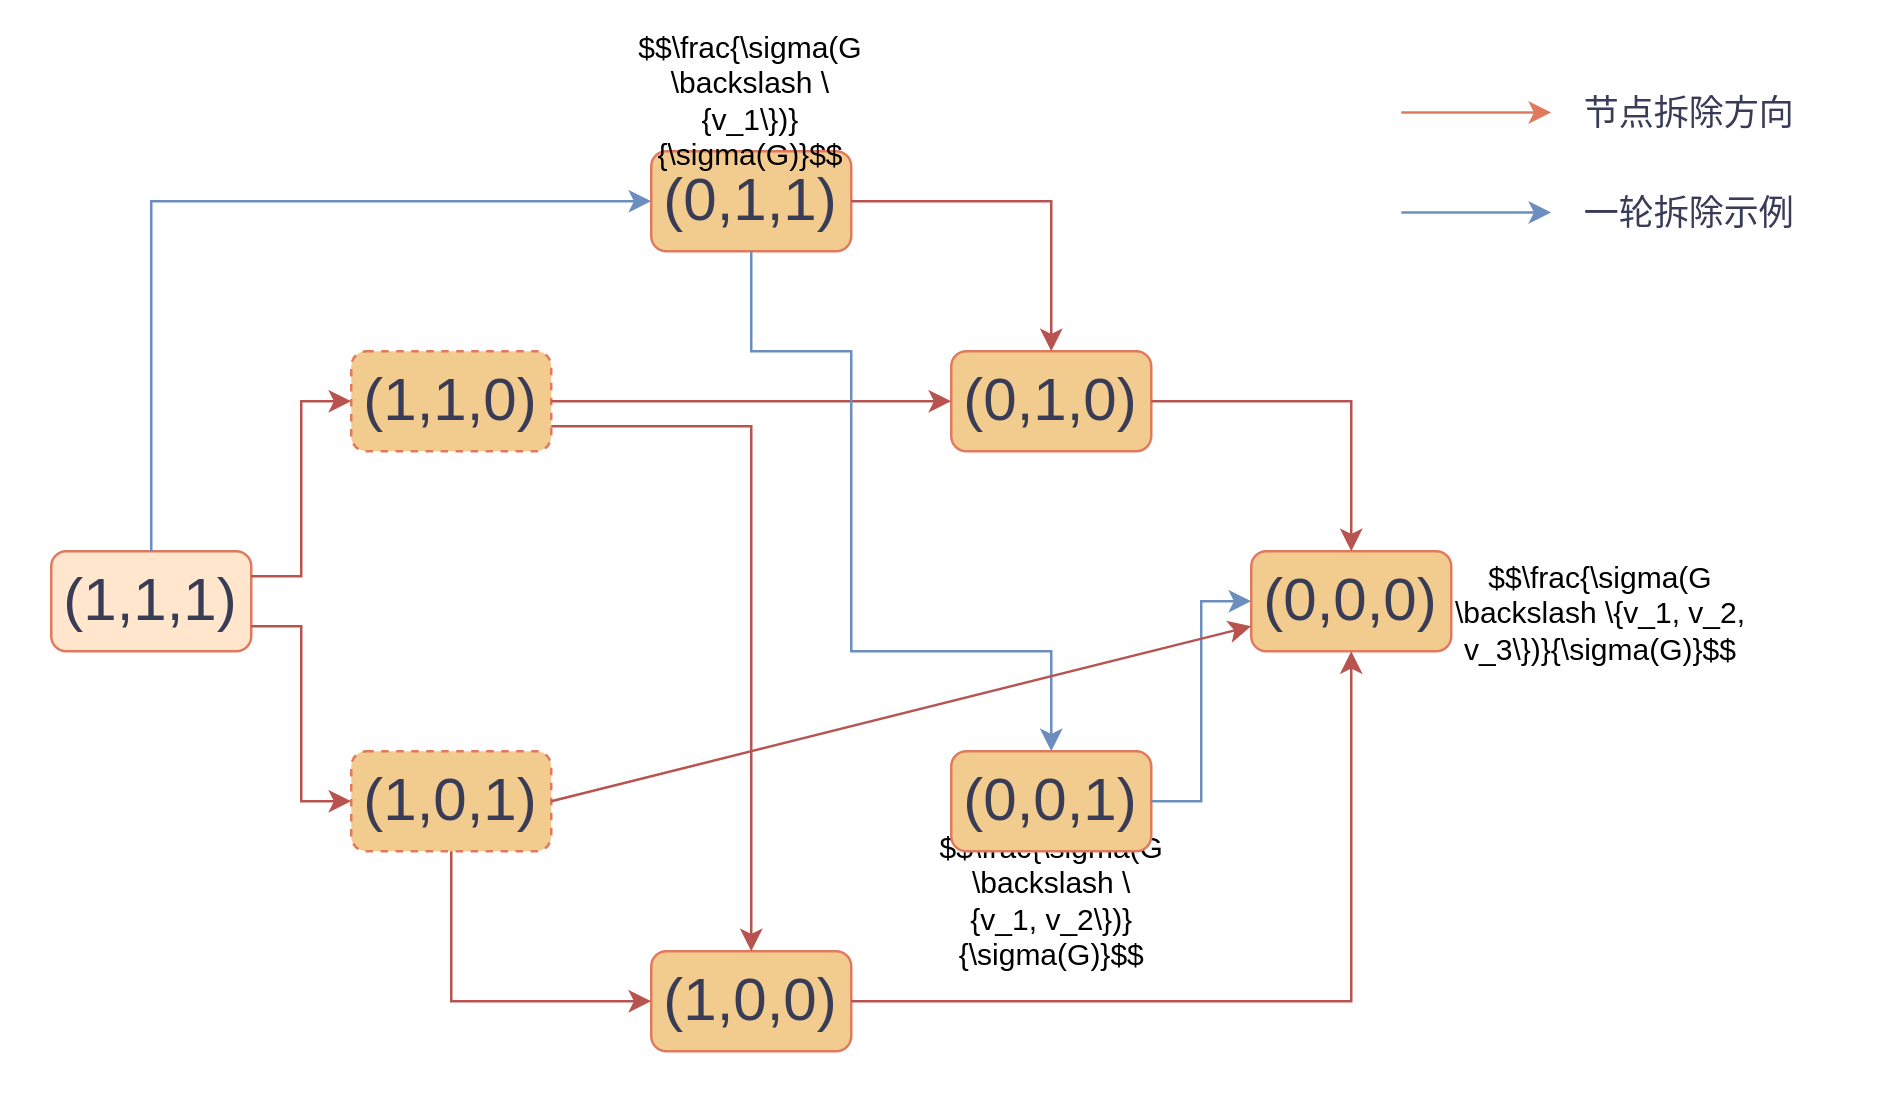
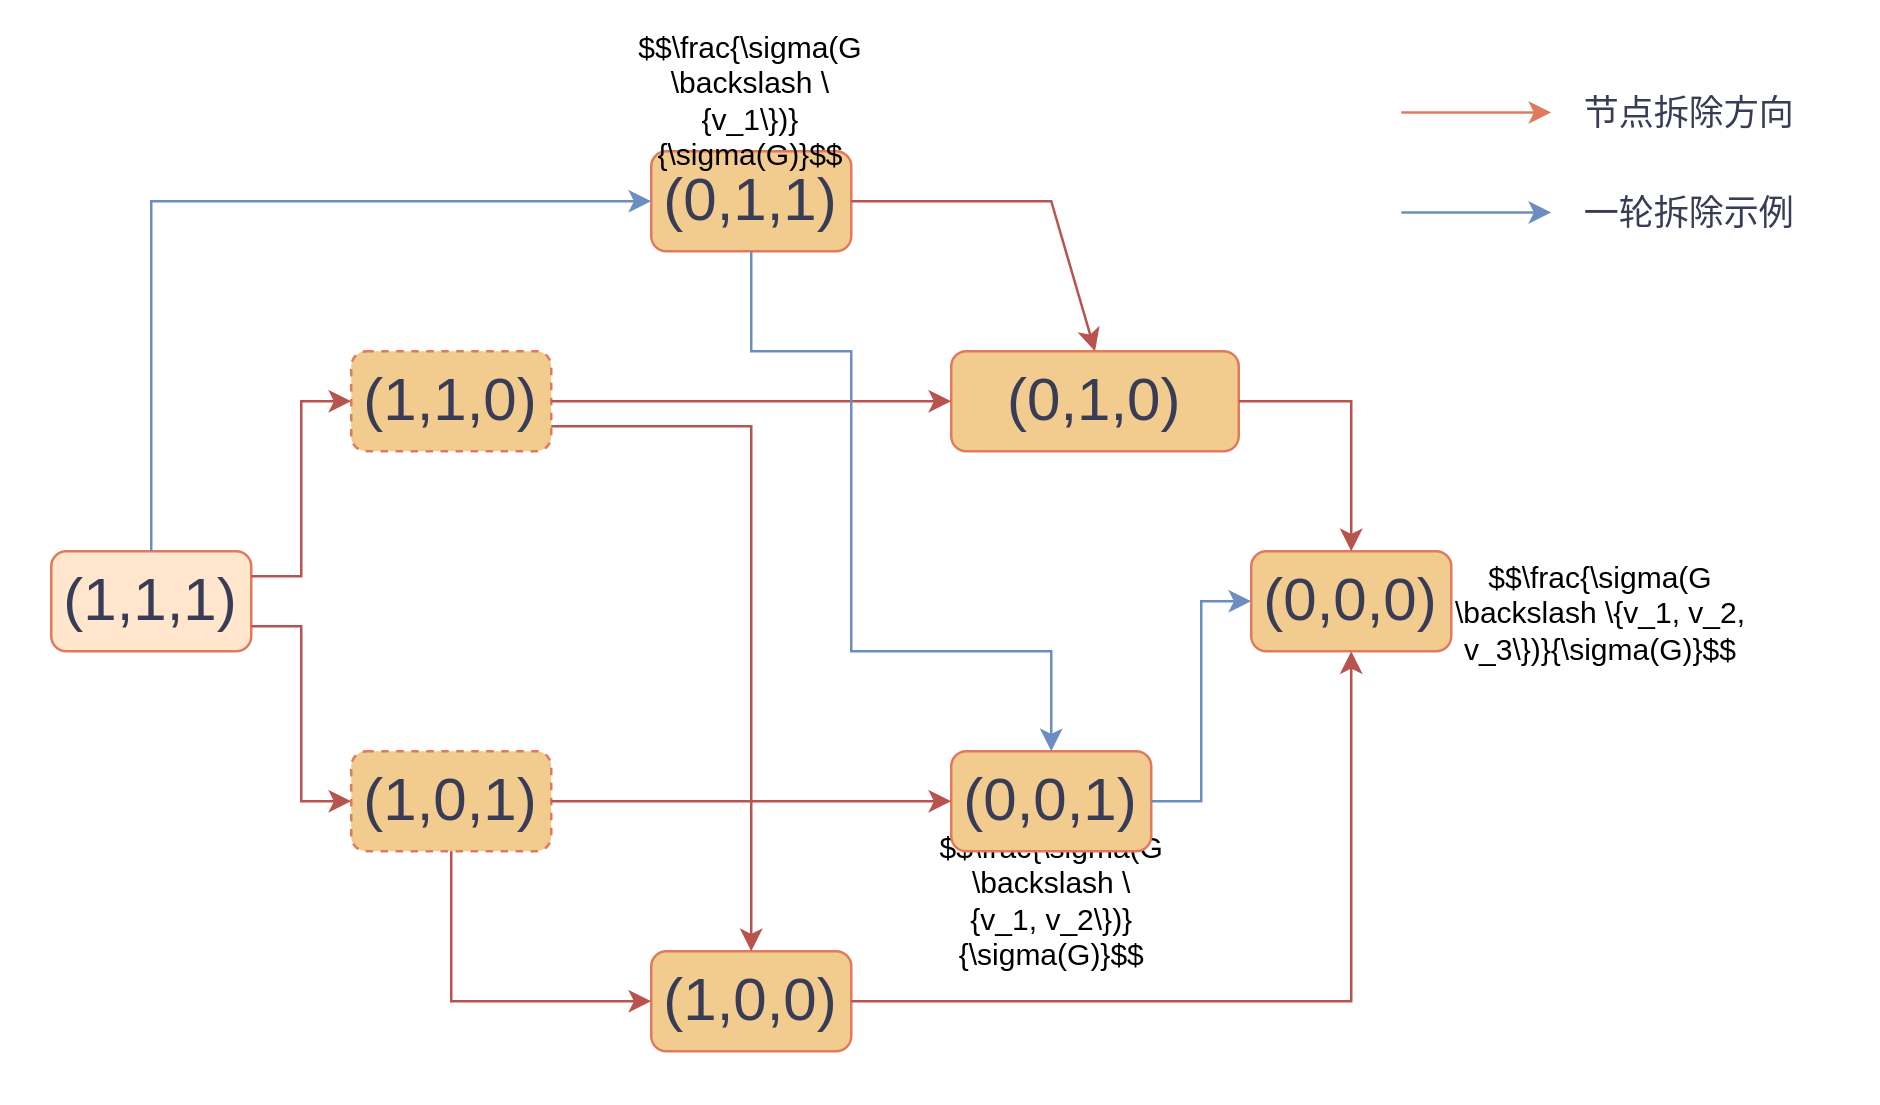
node "(0,1,0)": size 200x100 -> 288x100
edge "(1,0,1)" -> "(0,0,0)": now "(1,0,1)" -> "(0,0,1)"
